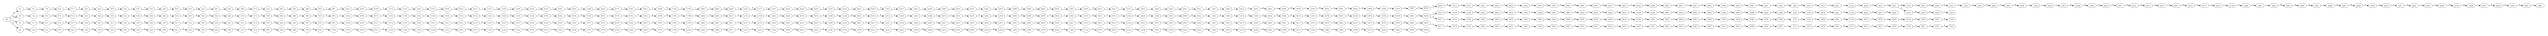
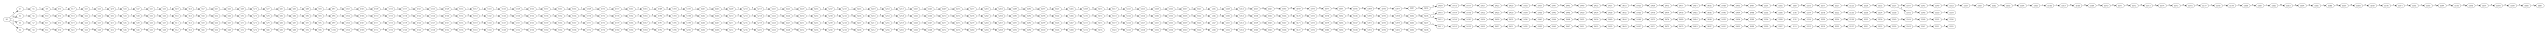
edge "S316" -> "S320": removed, label "N"
